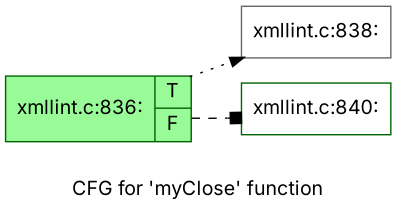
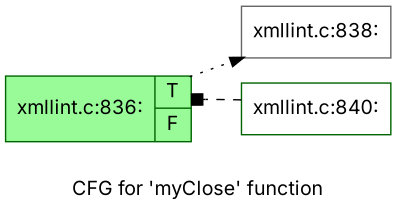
edge "xmllint.c:836:" -> "xmllint.c:840:": reversed
